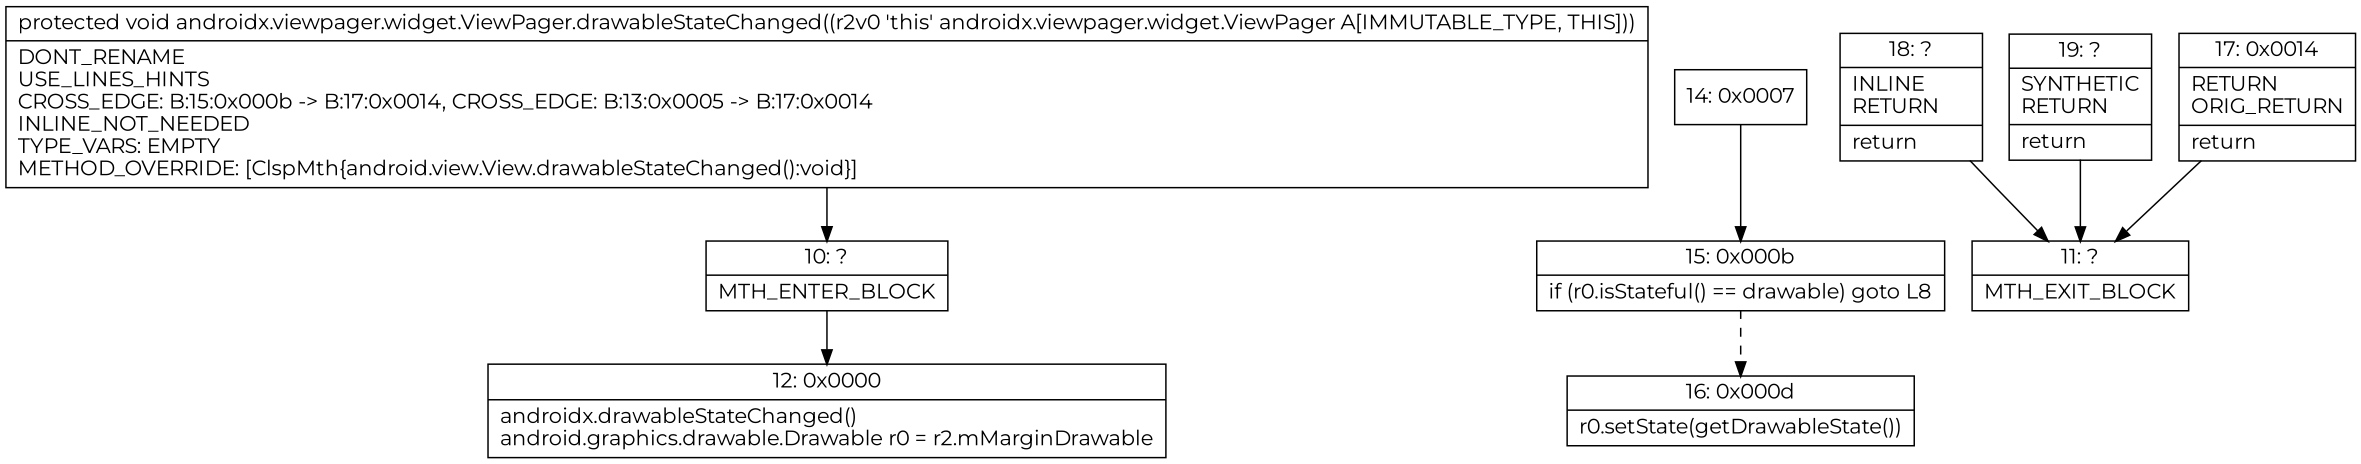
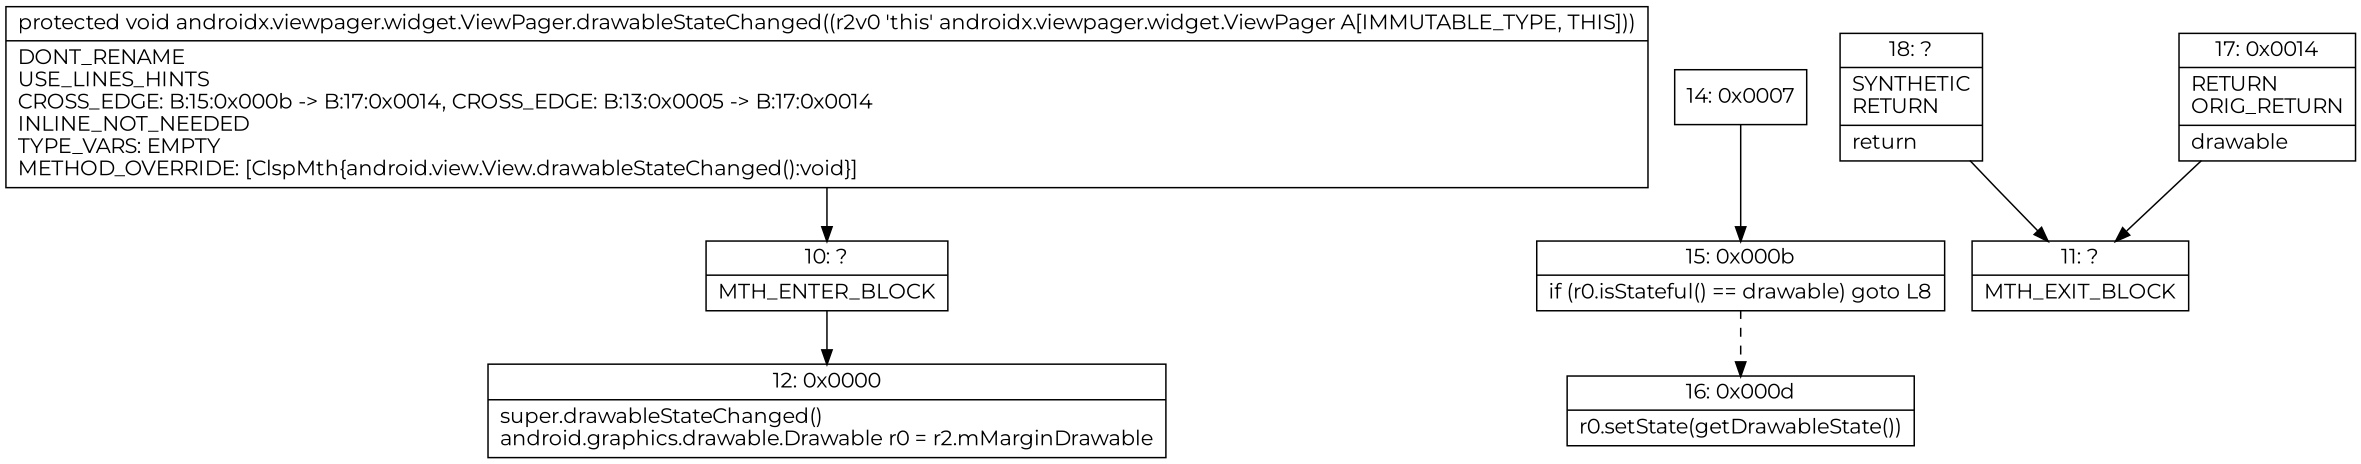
node "18: ?": text "INLINE" -> "SYNTHETIC"
node "19: ?": removed
node "17: 0x0014": text "return" -> "drawable"
node "12: 0x0000": text "androidx.drawableStateChanged()" -> "super.drawableStateChanged()"
